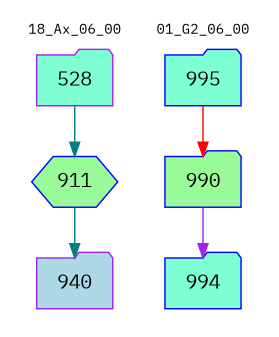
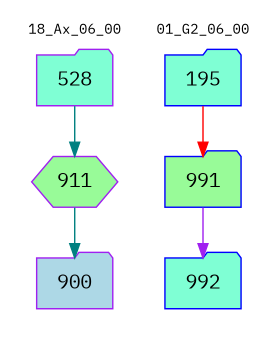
node "995": label "995" -> "195"
node "911": color blue -> purple
node "990": label "990" -> "991"
node "940": label "940" -> "900"
node "994": label "994" -> "992"
